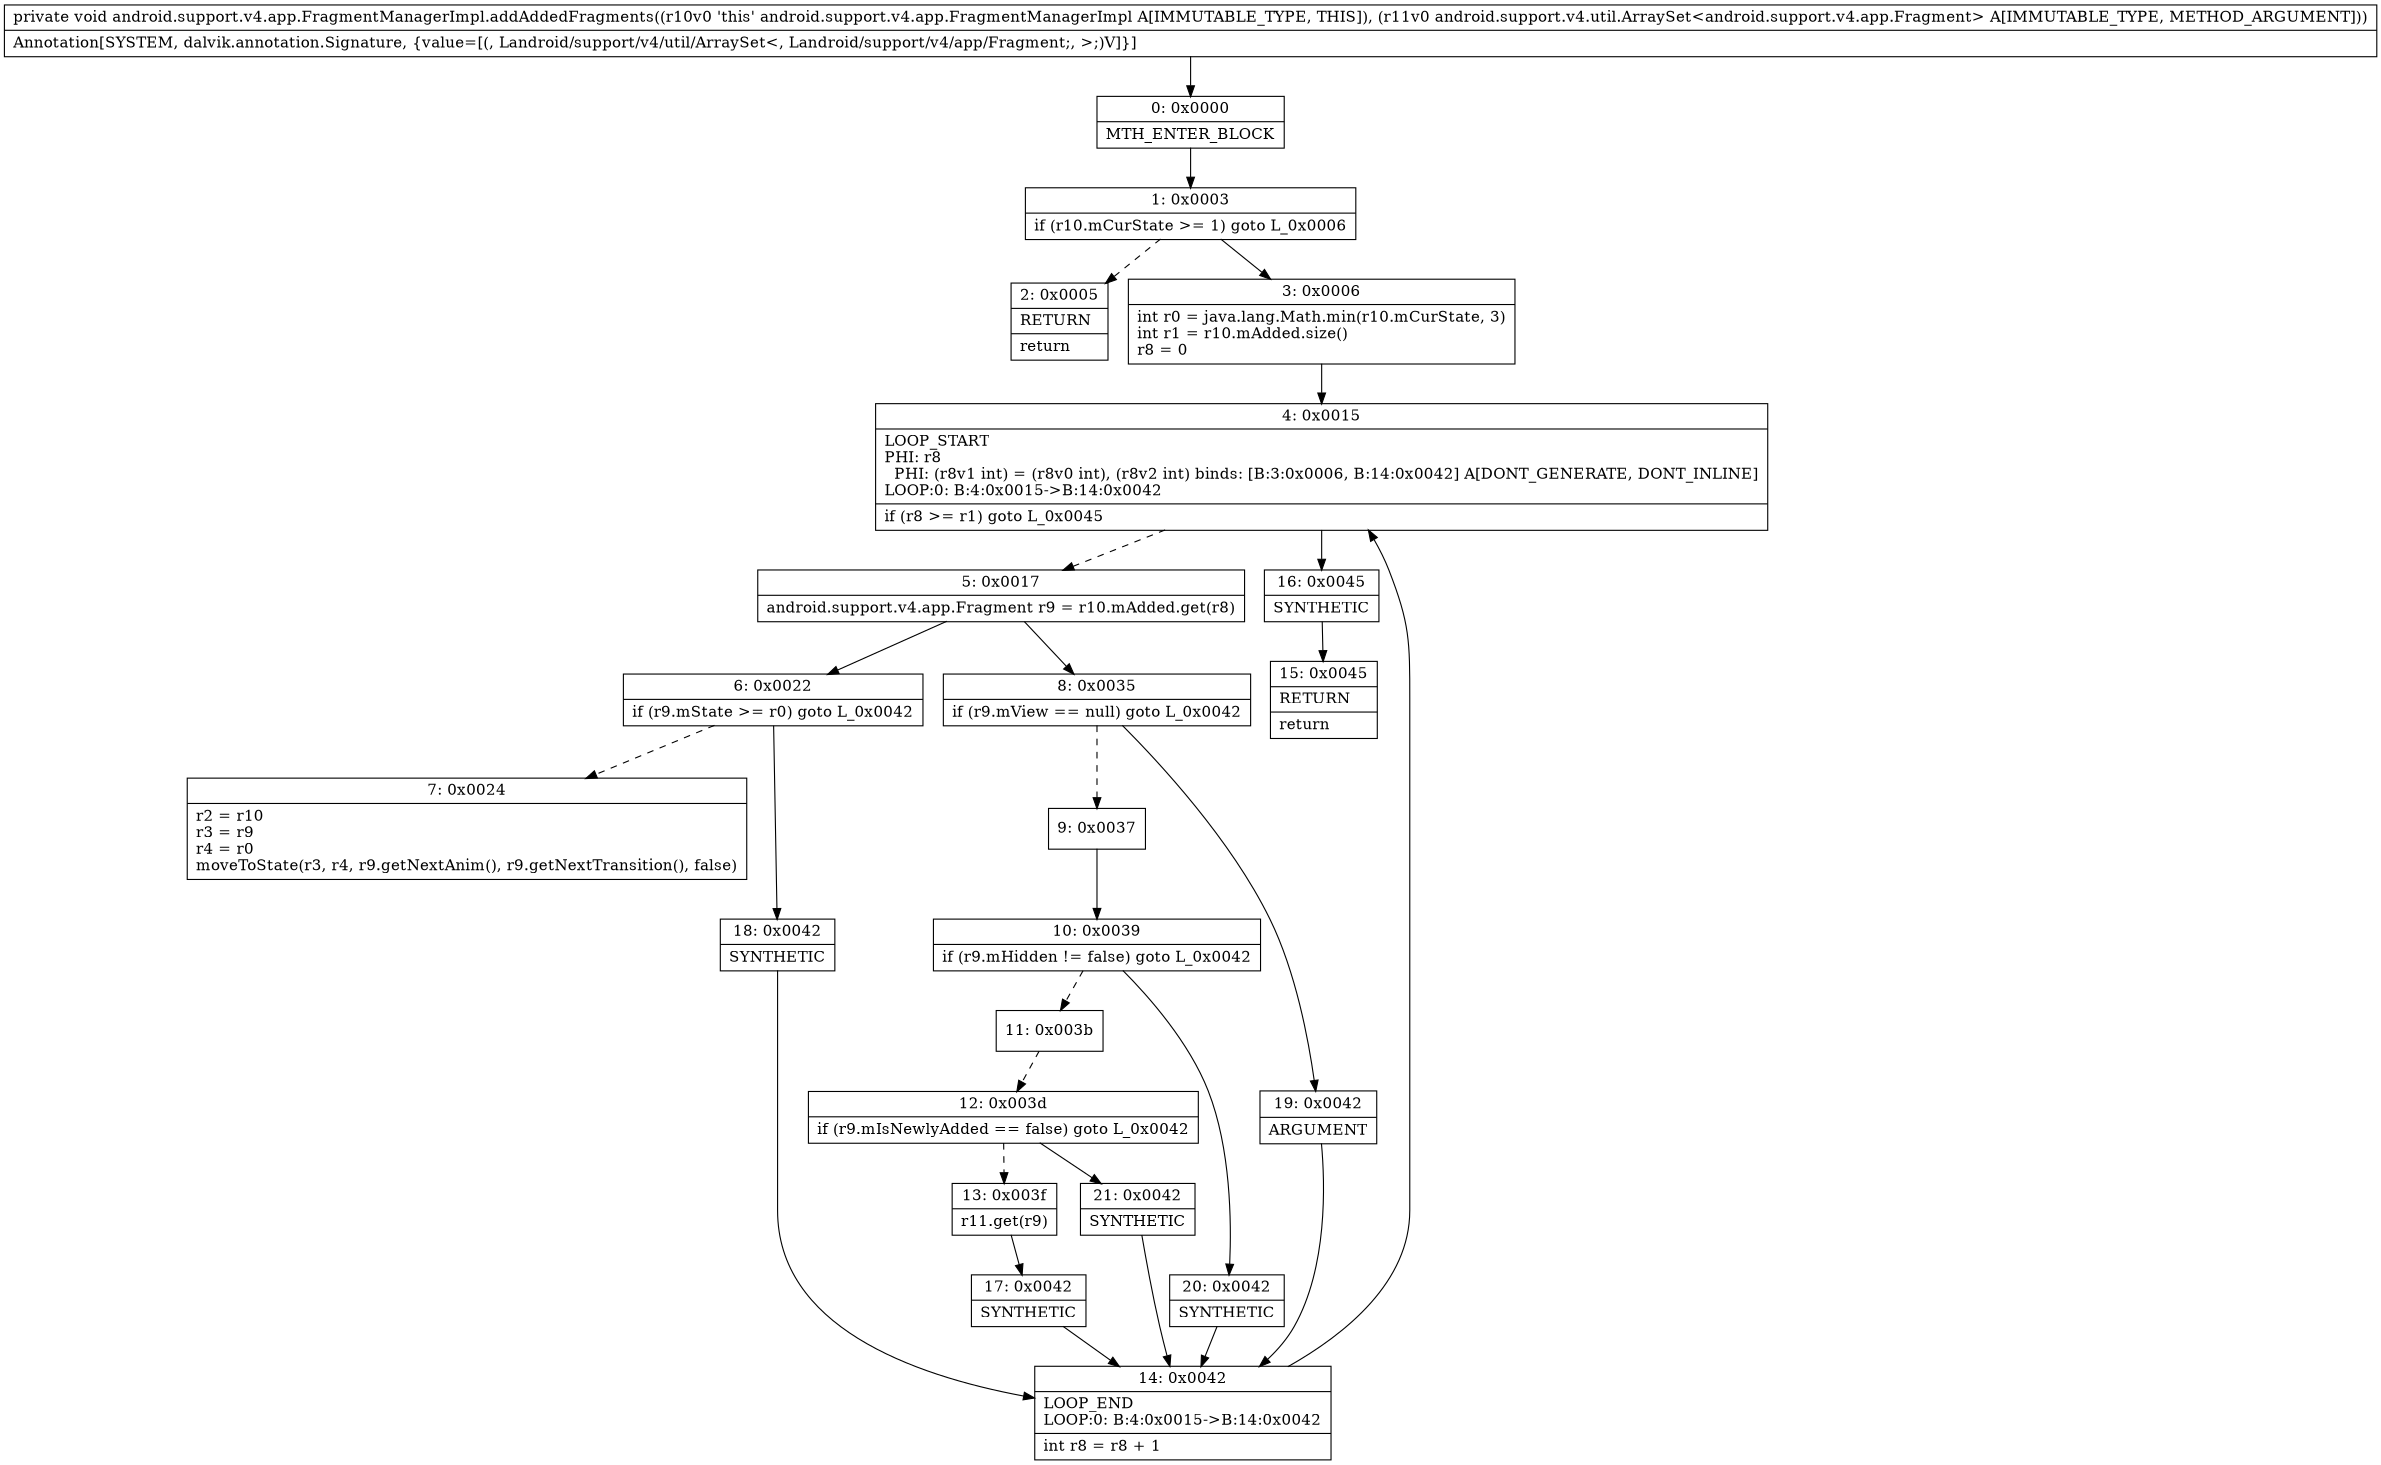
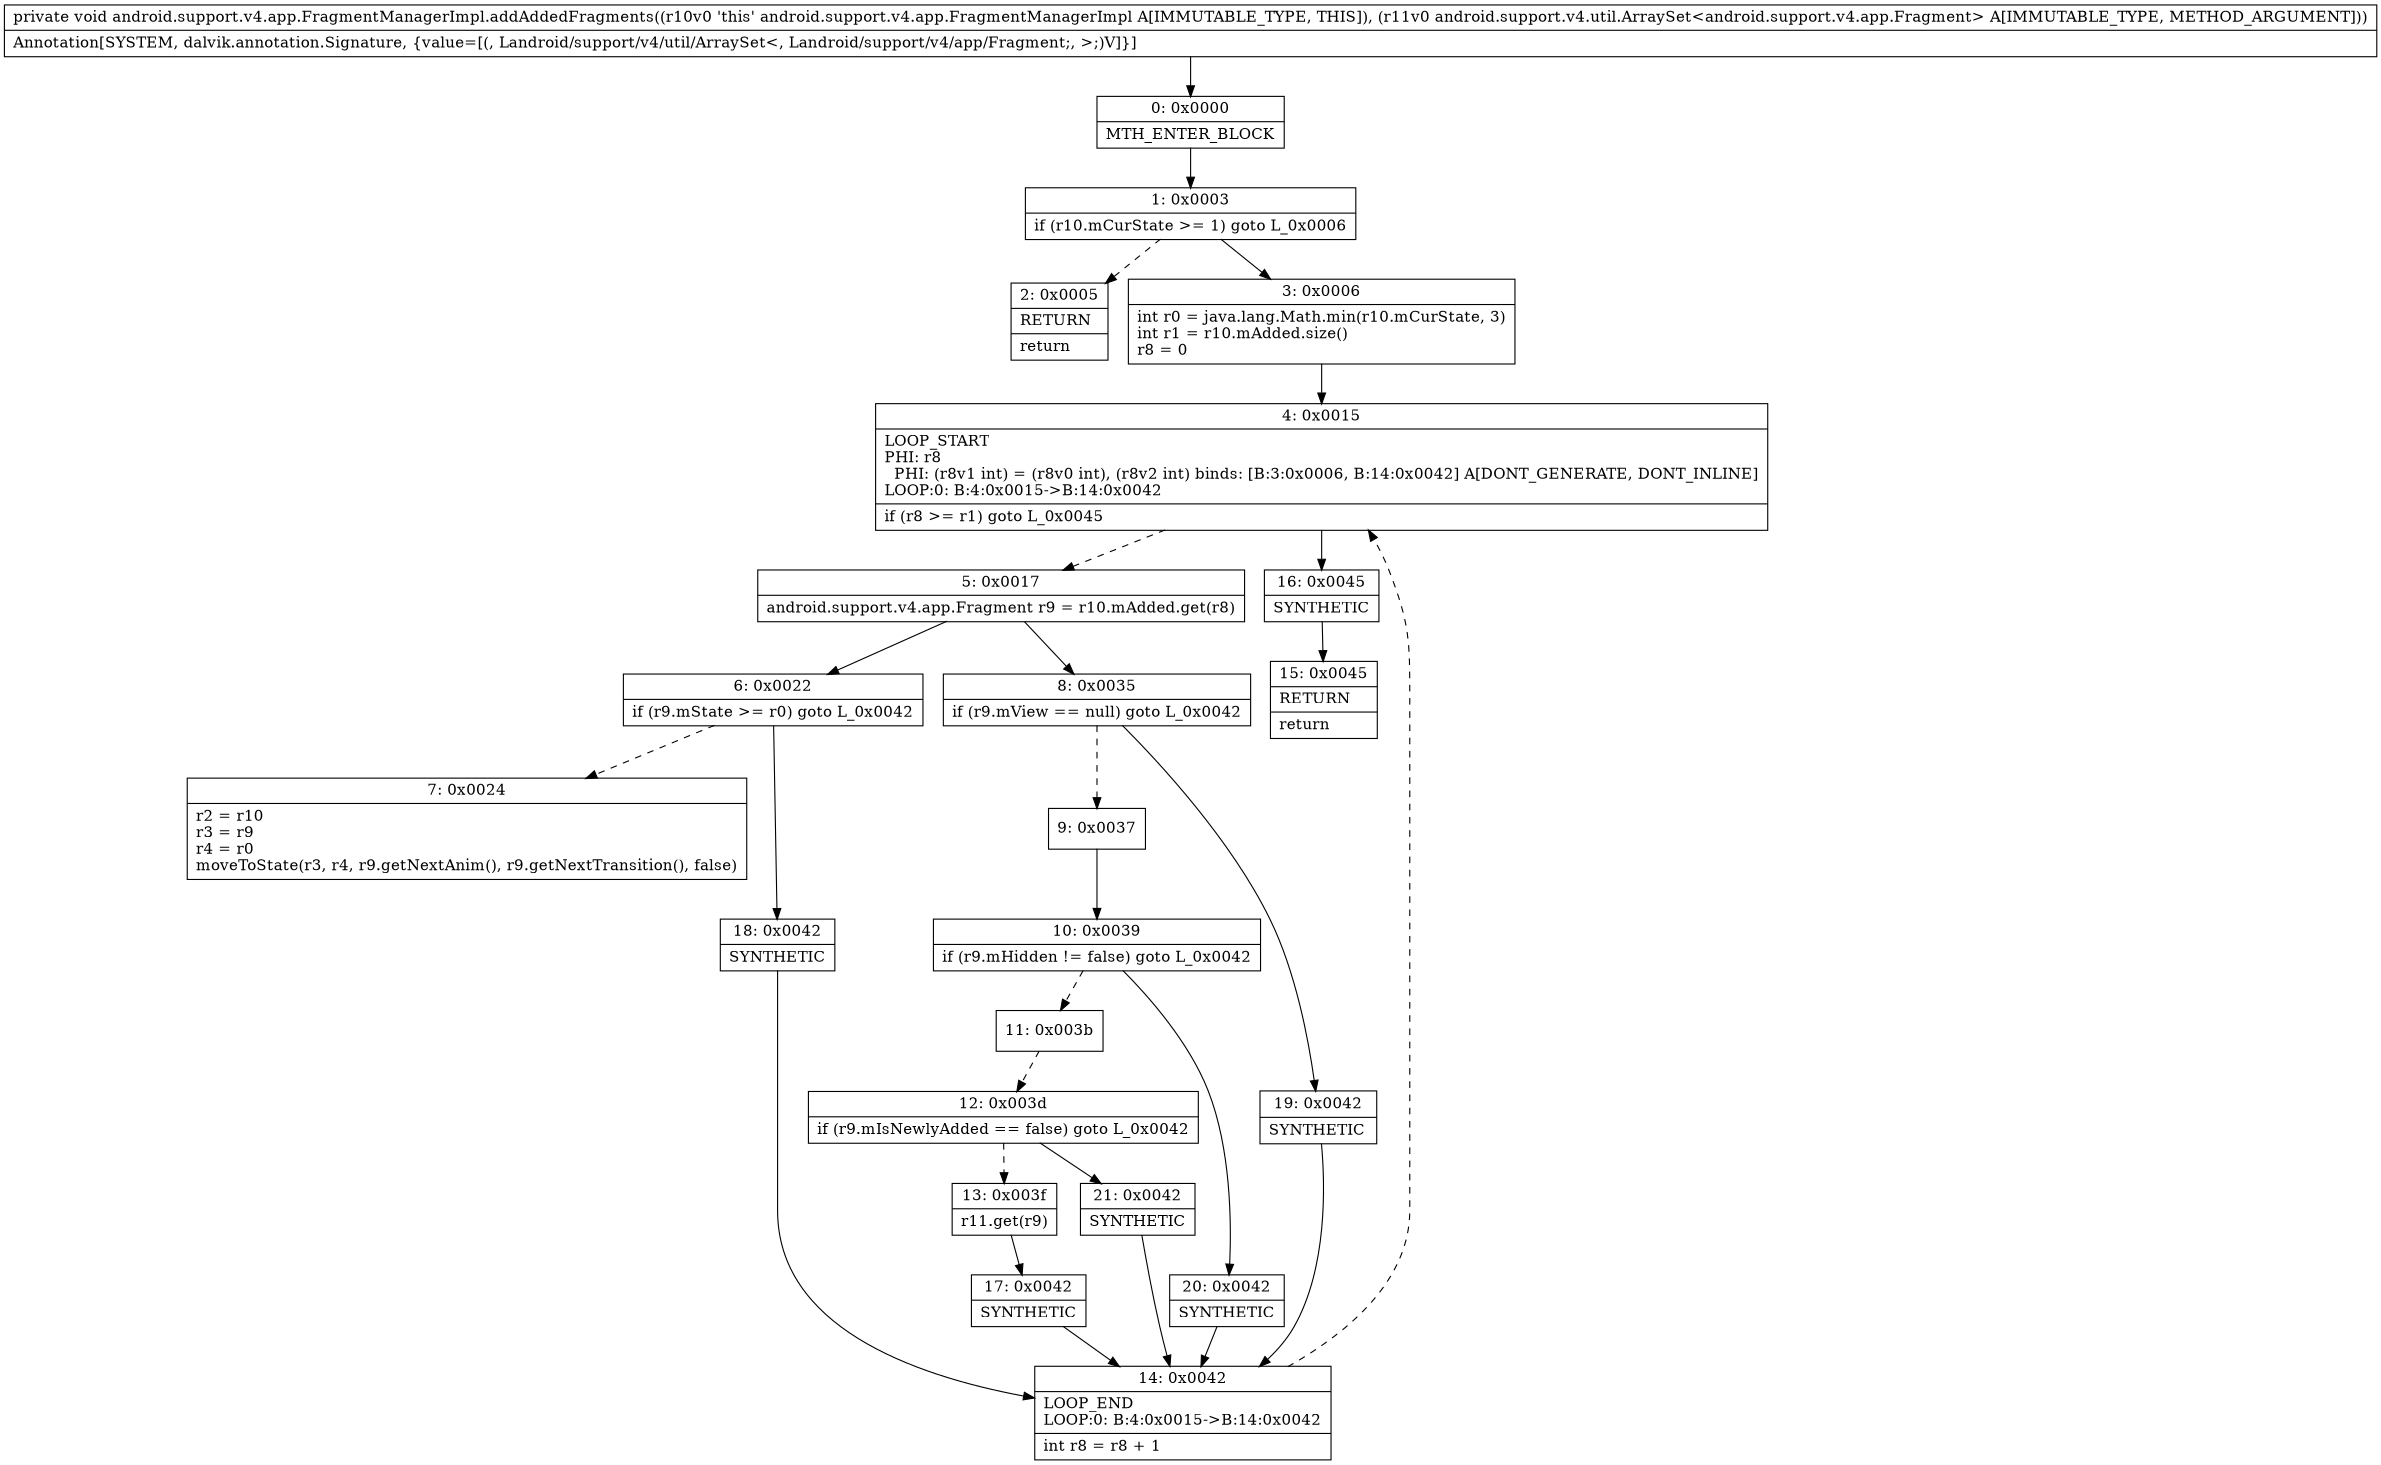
edge "14: 0x0042" -> "4: 0x0015": style solid -> dashed
node "19: 0x0042": text "ARGUMENT" -> "SYNTHETIC"
